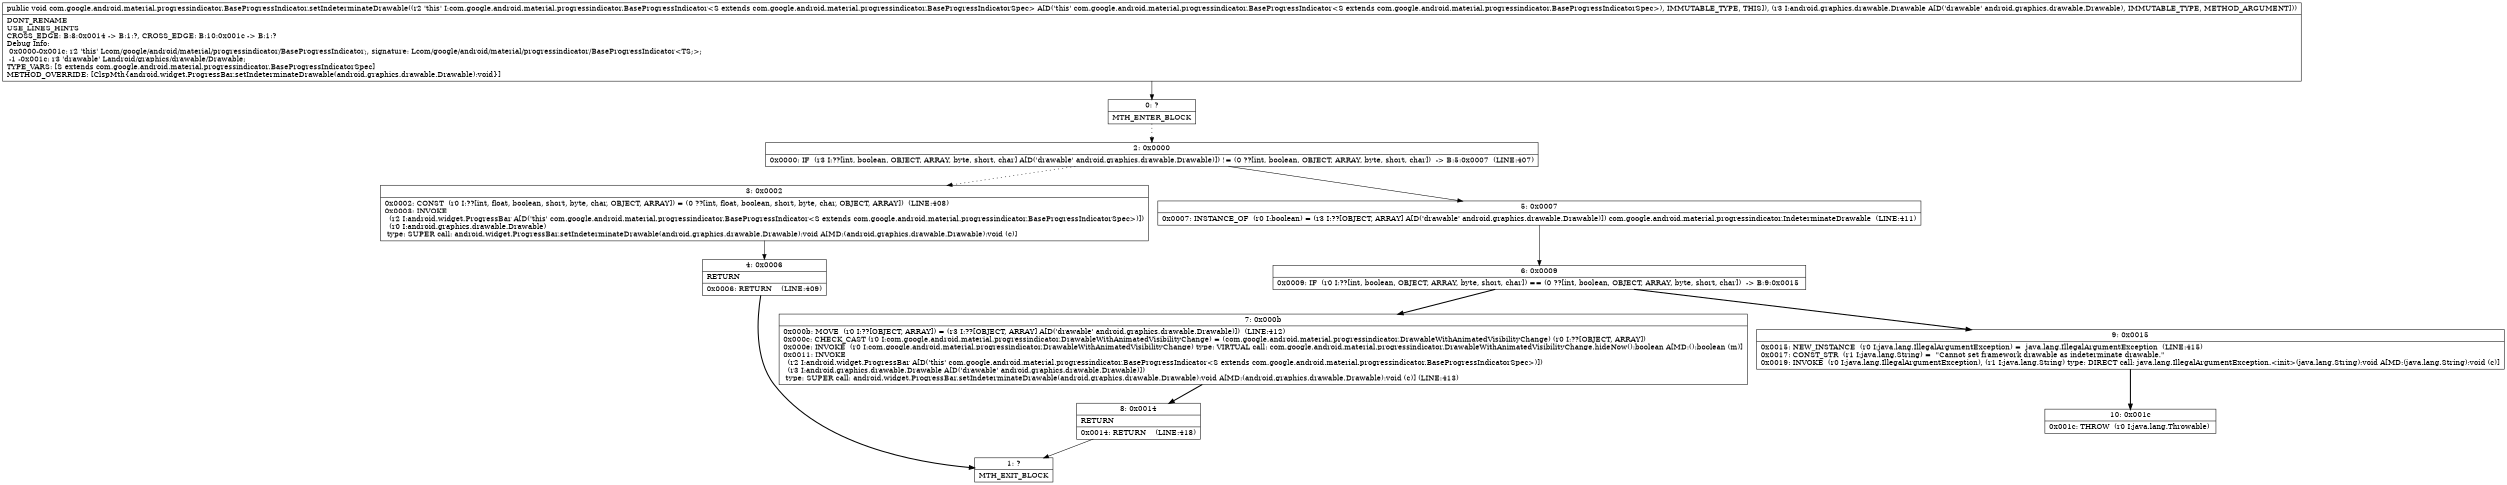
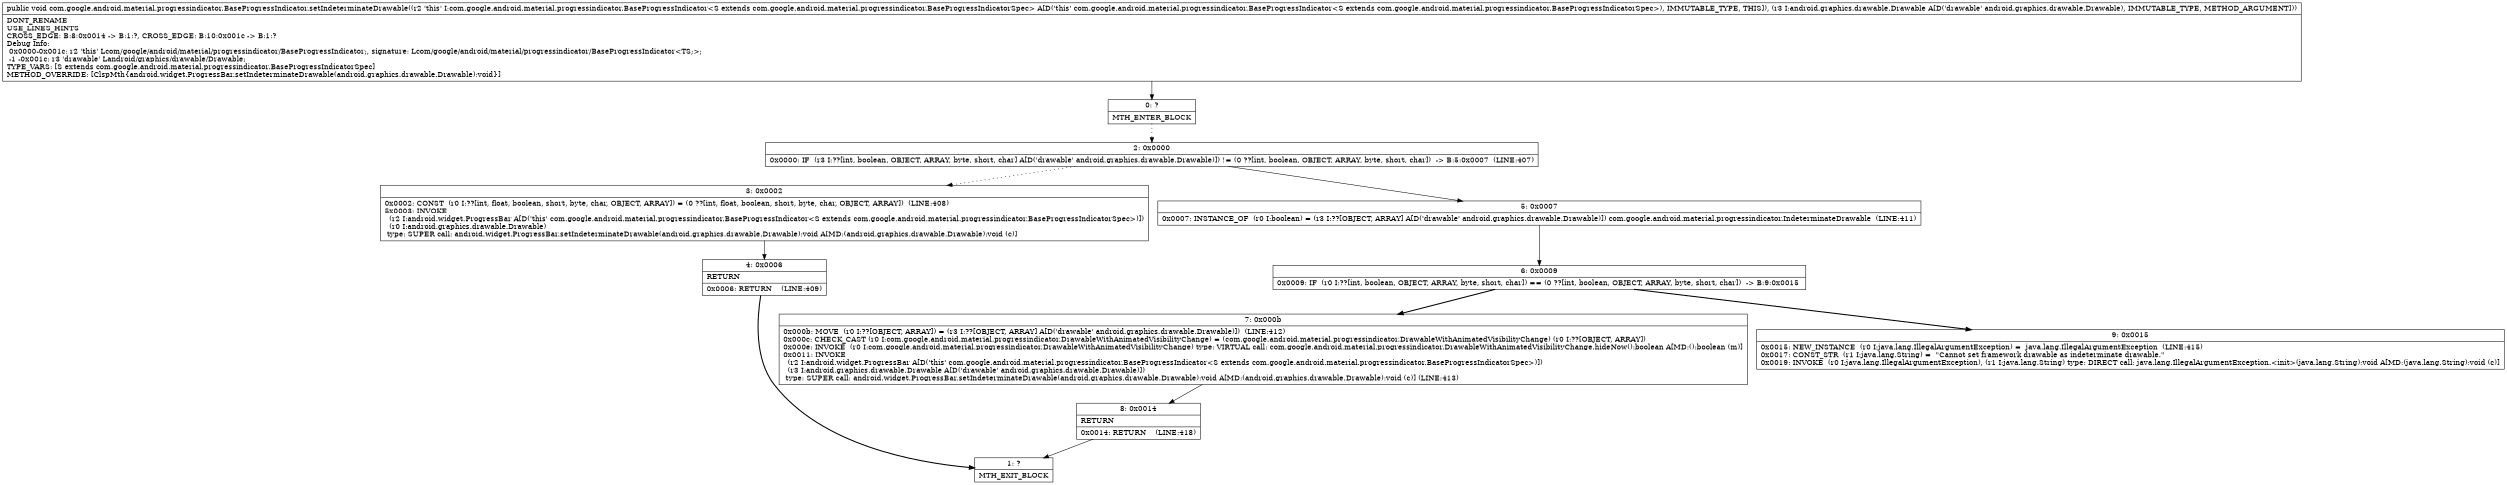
node "3: 0x0002": text "0x0003: INVOKE" -> "5x0003: INVOKE"
edge "7: 0x000b" -> "8: 0x0014": style bold -> solid
node "10: 0x001c": removed
